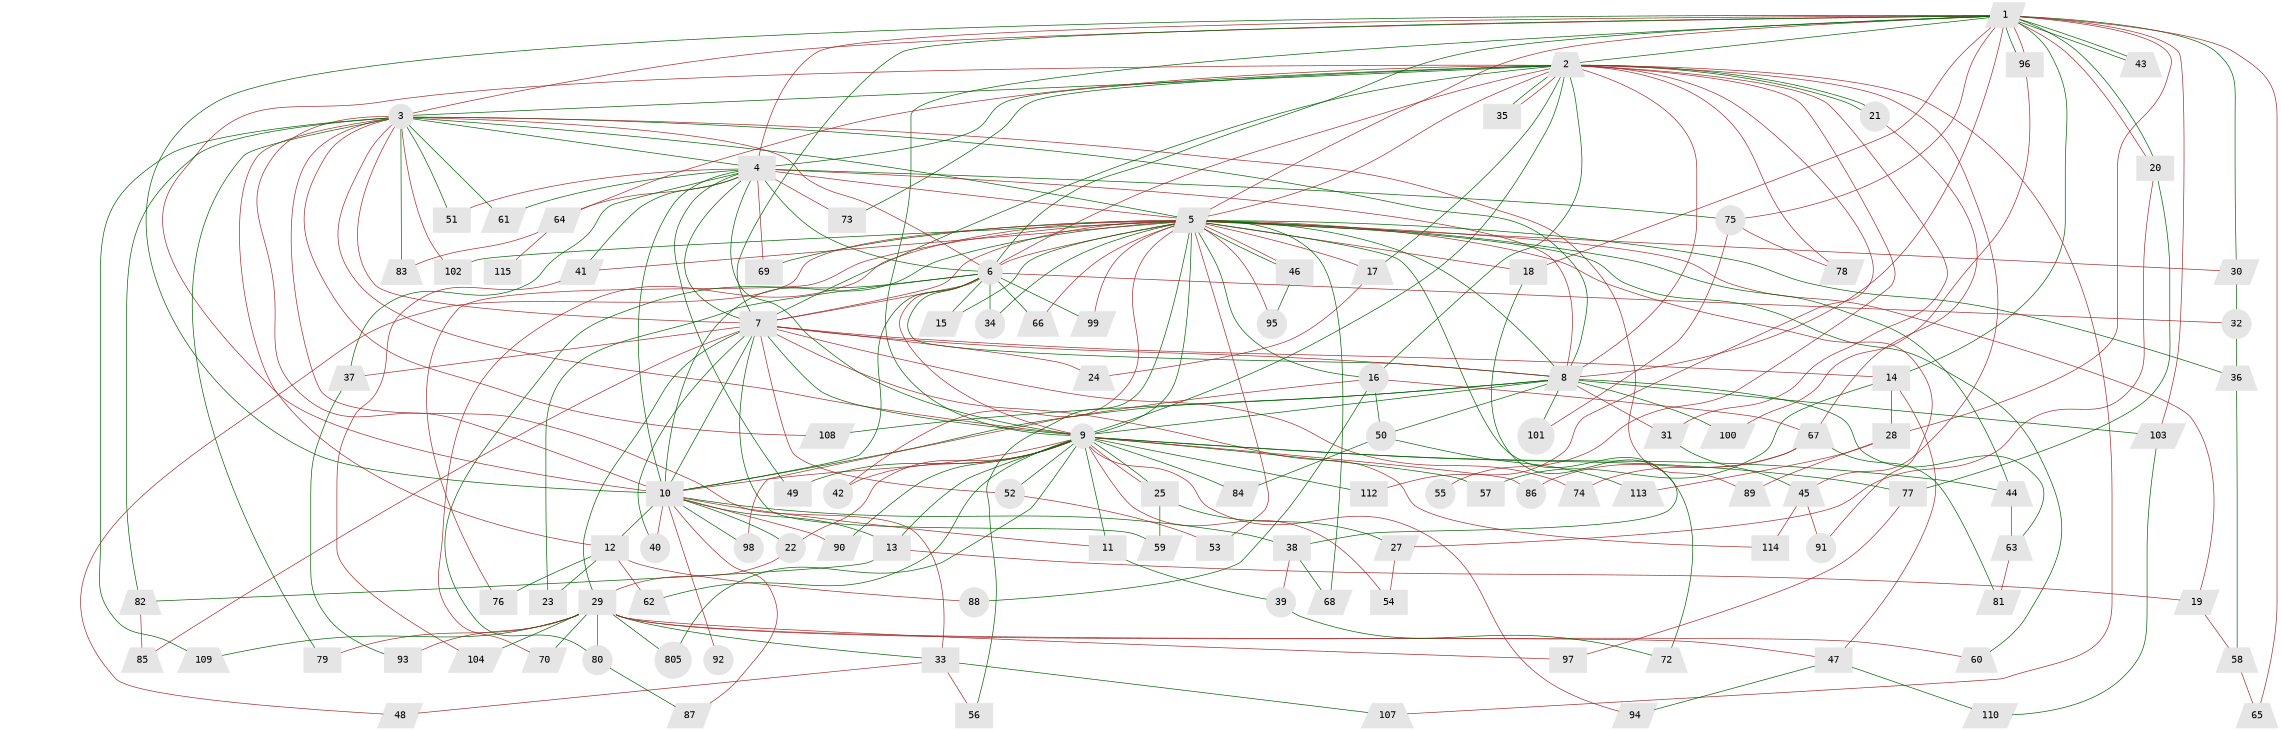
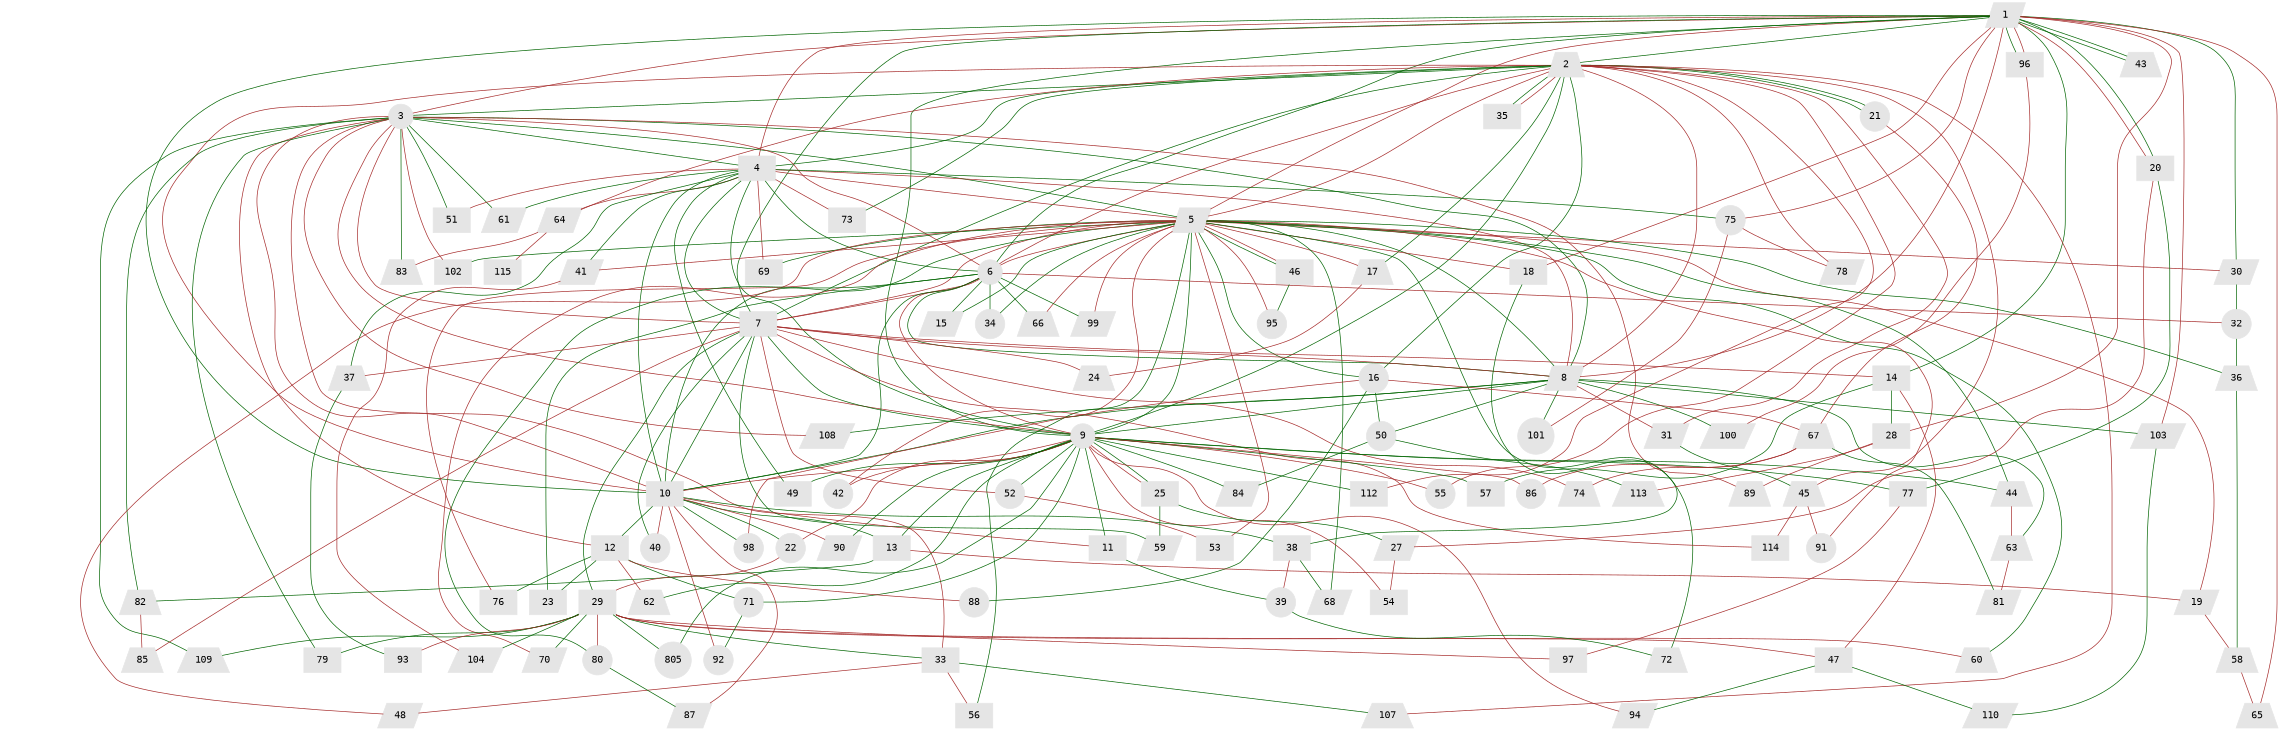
edge "9" -- "55": added
node "71": added
edge "29" -- "79": color brown -> darkgreen
